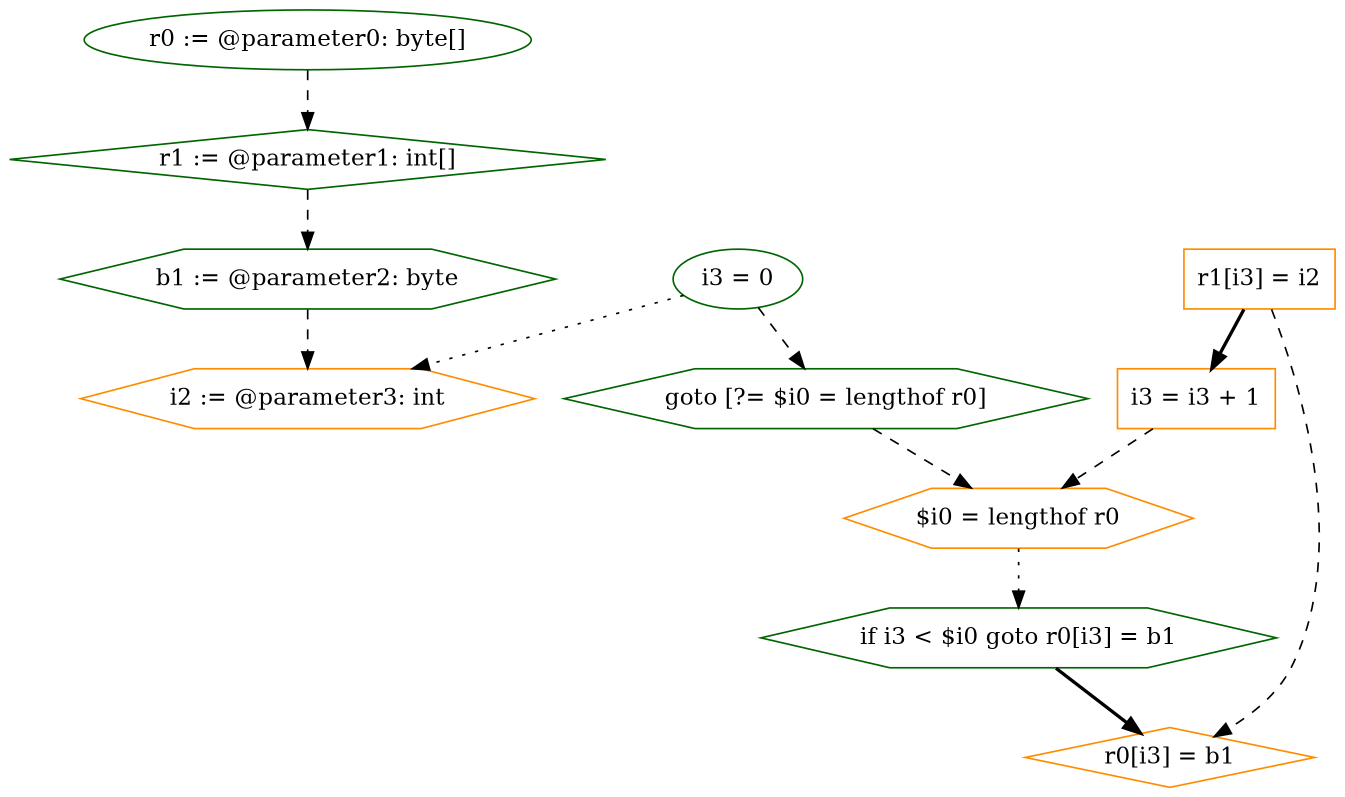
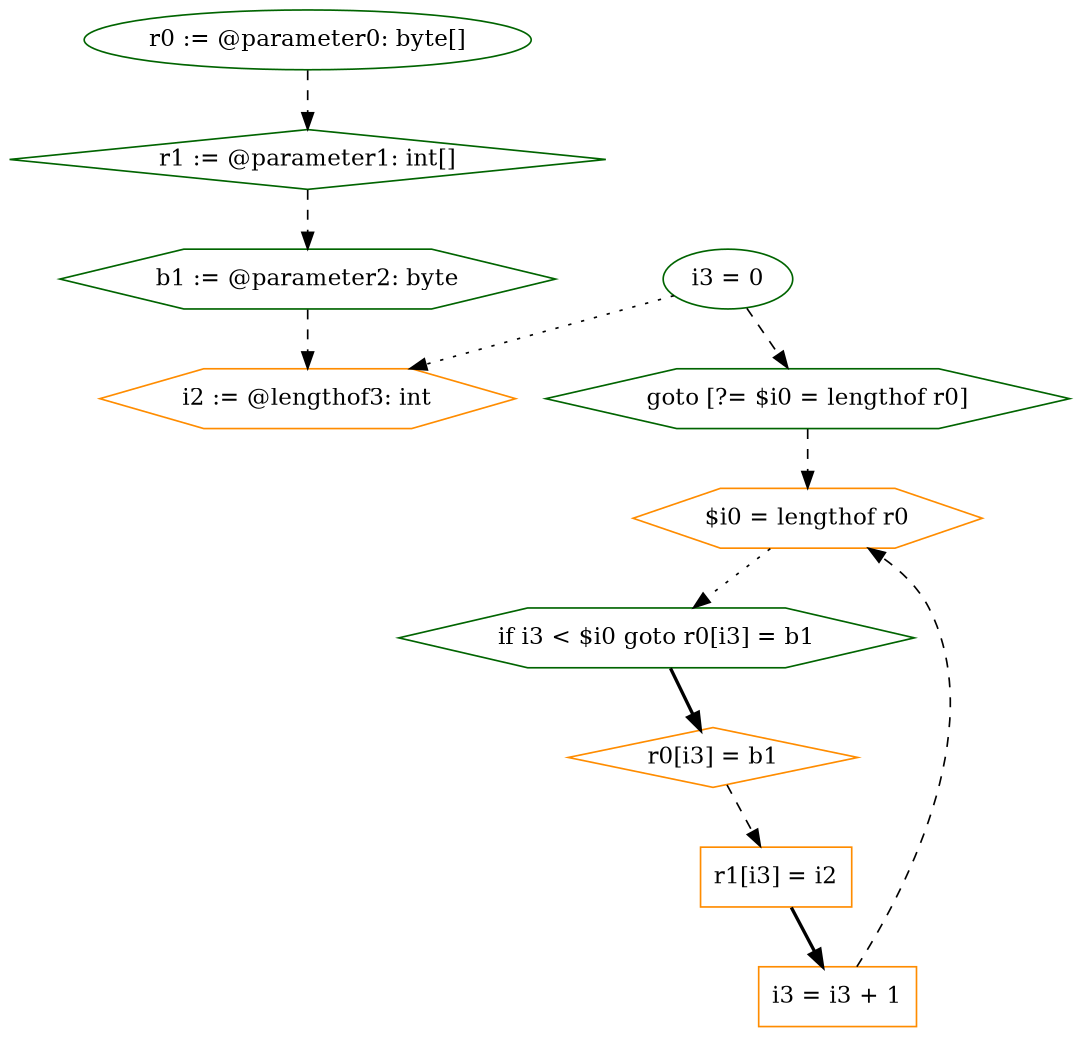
node "i2 := @parameter3: int": label "i2 := @parameter3: int" -> "i2 := @lengthof3: int"
edge "r1[i3] = i2" -> "r0[i3] = b1": reversed
